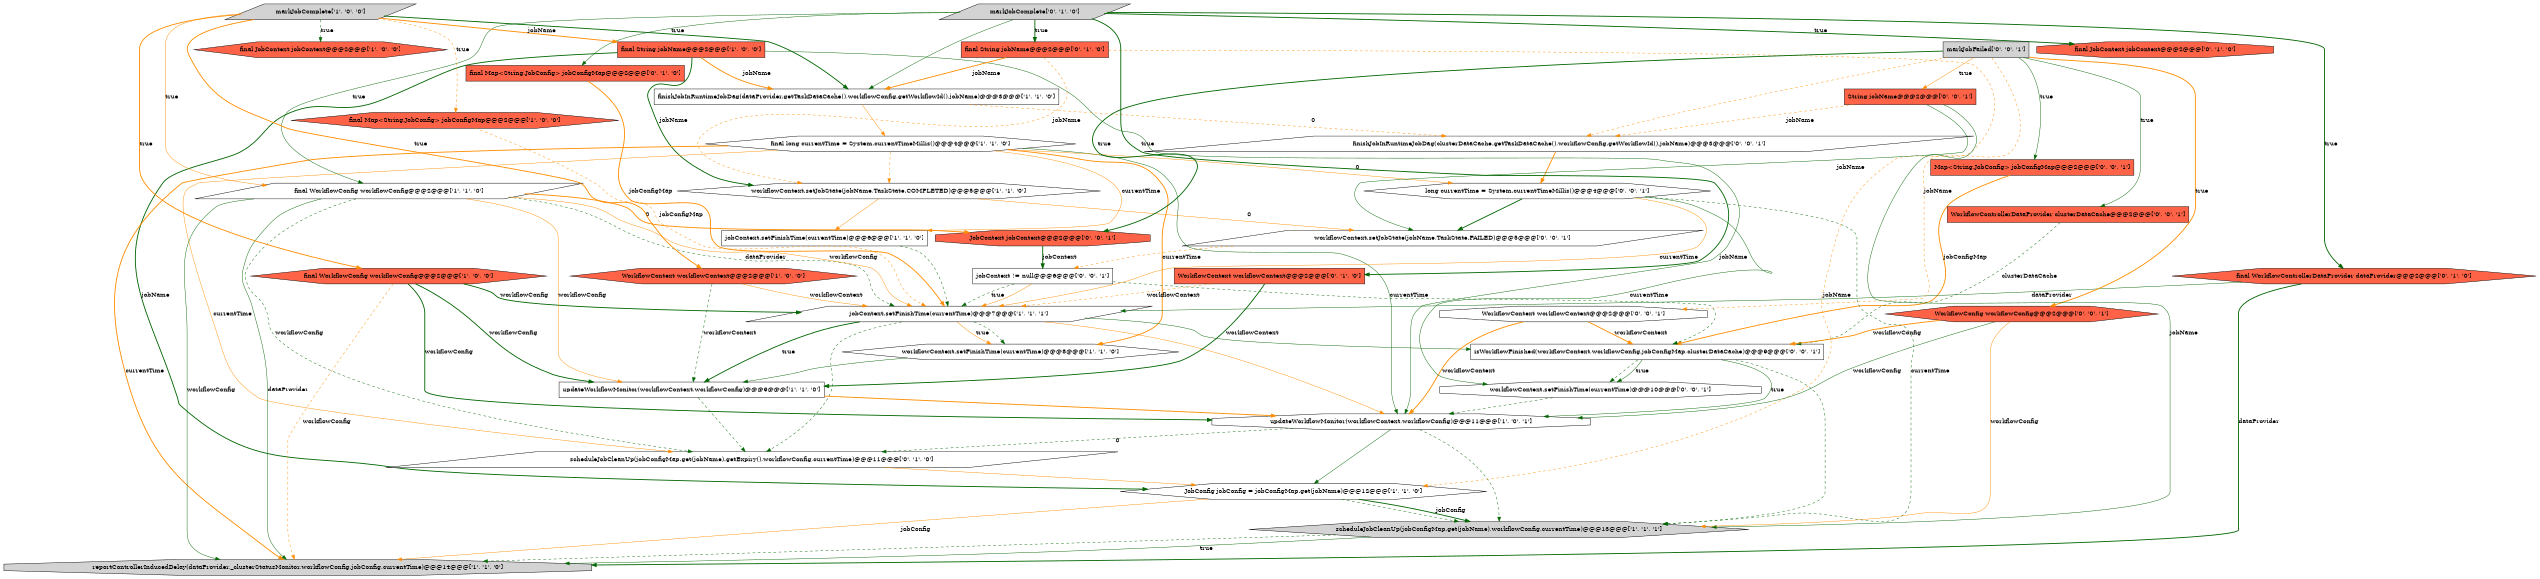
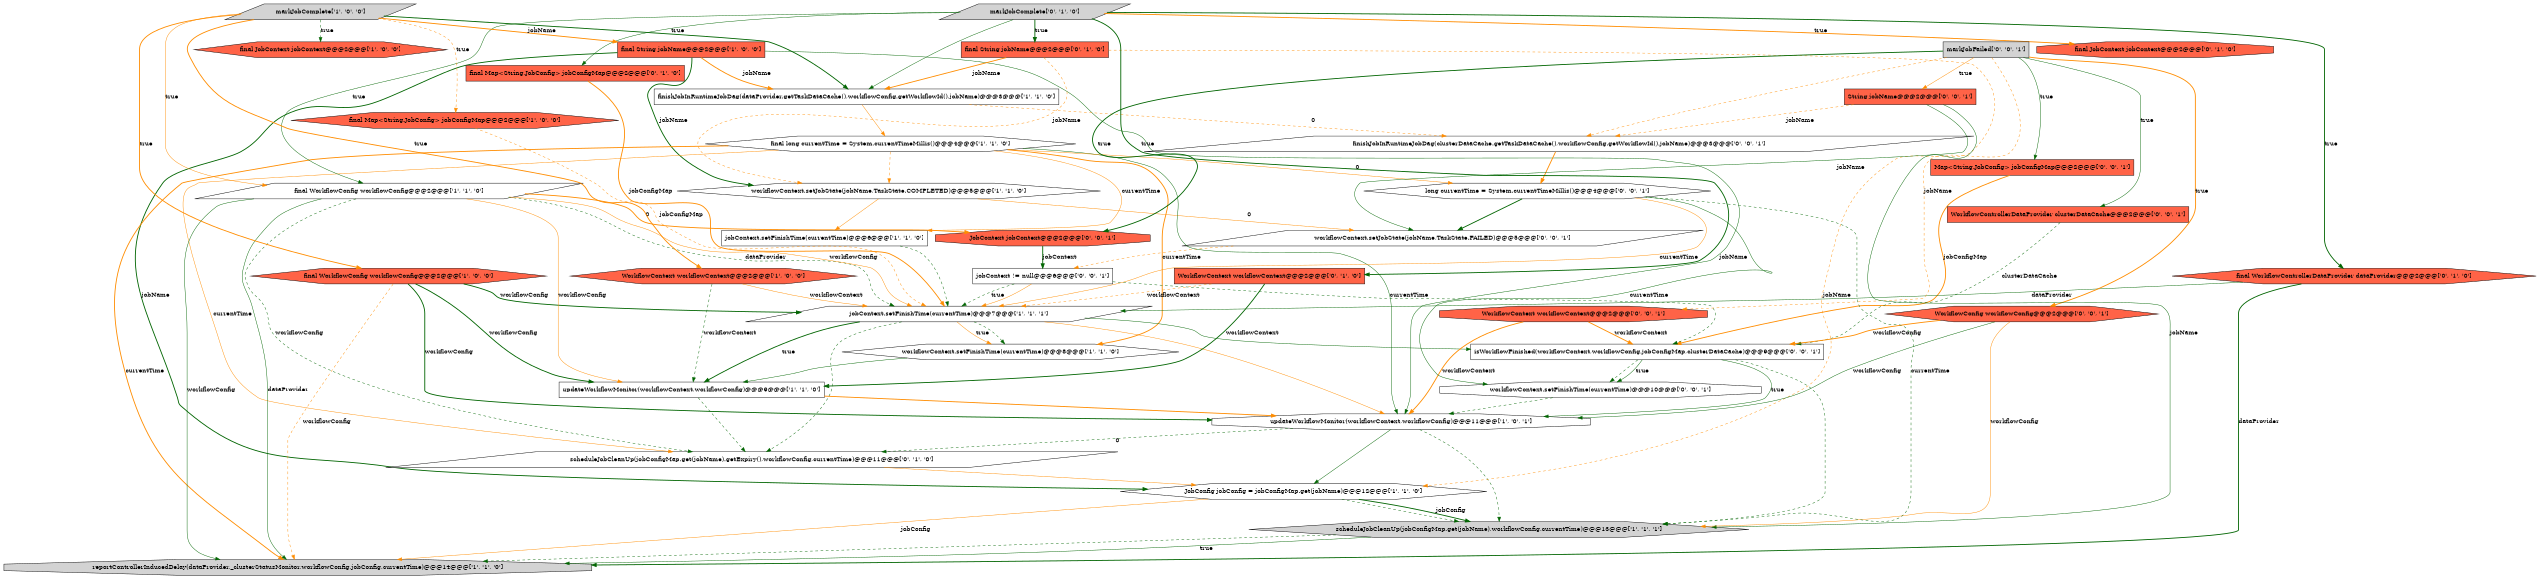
edge "markJobComplete['0', '1', '0']" -> "final JobContext jobContext@@@2@@@['0', '1', '0']": color darkgreen -> darkorange
node "WorkflowContext workflowContext@@@2@@@['0', '0', '1']": fillcolor white -> tomato
